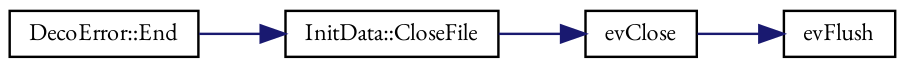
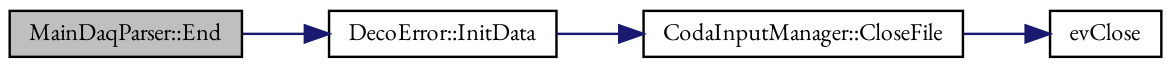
node "DecoError::End": label "DecoError::End" -> "DecoError::InitData"
node "MainDaqParser::End": added
node "InitData::CloseFile": label "InitData::CloseFile" -> "CodaInputManager::CloseFile"
node "evFlush": removed
